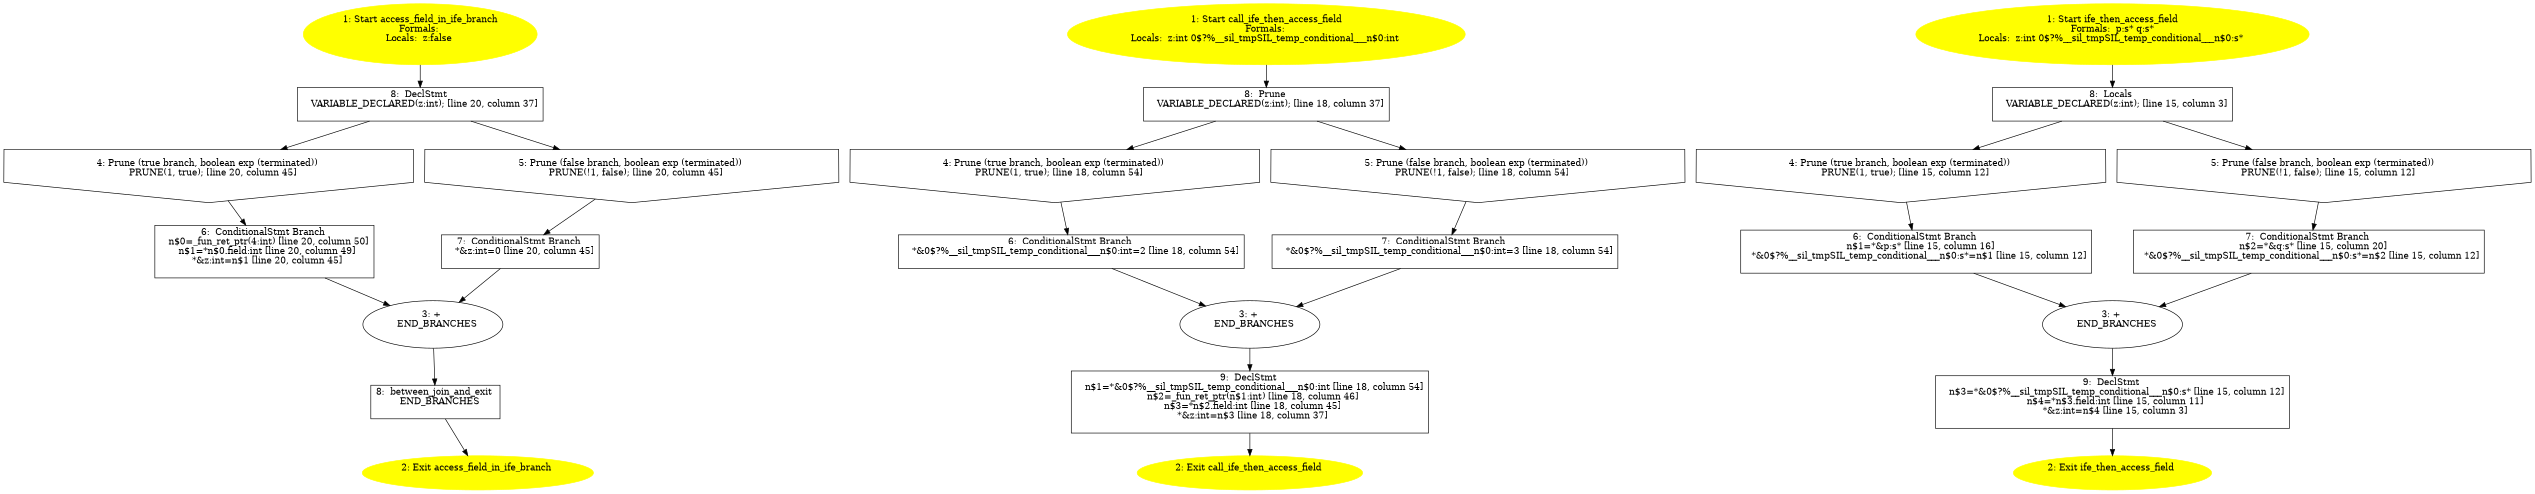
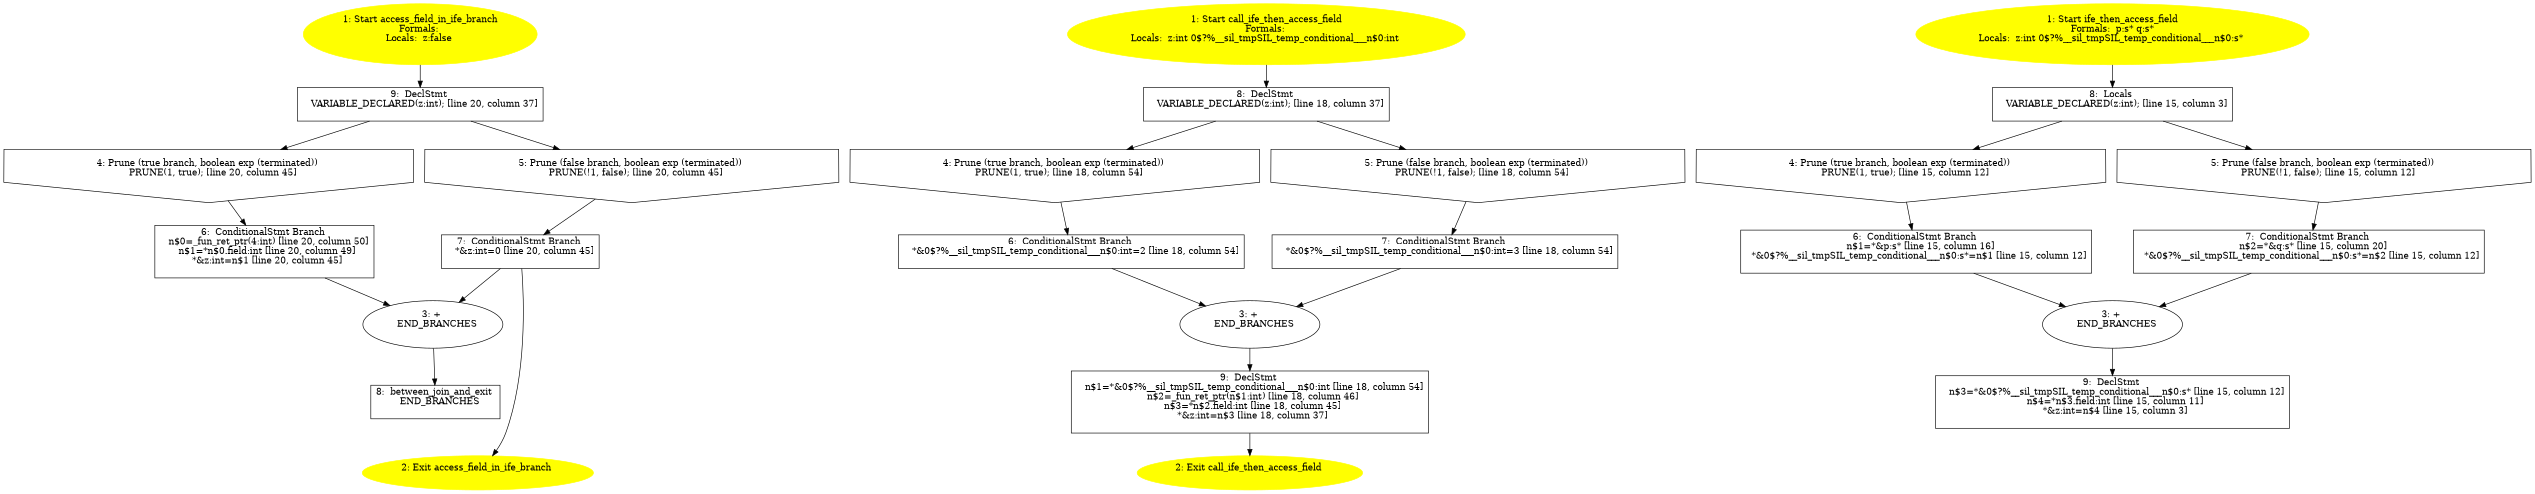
node "8:  DeclStmt VARIABLE_DECLARED(z:int); [line 20, column 37]": label "8:  DeclStmt VARIABLE_DECLARED(z:int); [line 20, column 37]" -> "9:  DeclStmt VARIABLE_DECLARED(z:int); [line 20, column 37]"
node "8:  Prune VARIABLE_DECLARED(z:int); [line 18, column 37]": label "8:  Prune VARIABLE_DECLARED(z:int); [line 18, column 37]" -> "8:  DeclStmt VARIABLE_DECLARED(z:int); [line 18, column 37]"
edge "8:  between_join_and_exit END_BRANCHES" -> "2: Exit access_field_in_ife_branch": now "7:  ConditionalStmt Branch *&z:int=0 [line 20, column 45]" -> "2: Exit access_field_in_ife_branch"
node "2: Exit ife_then_access_field": removed
